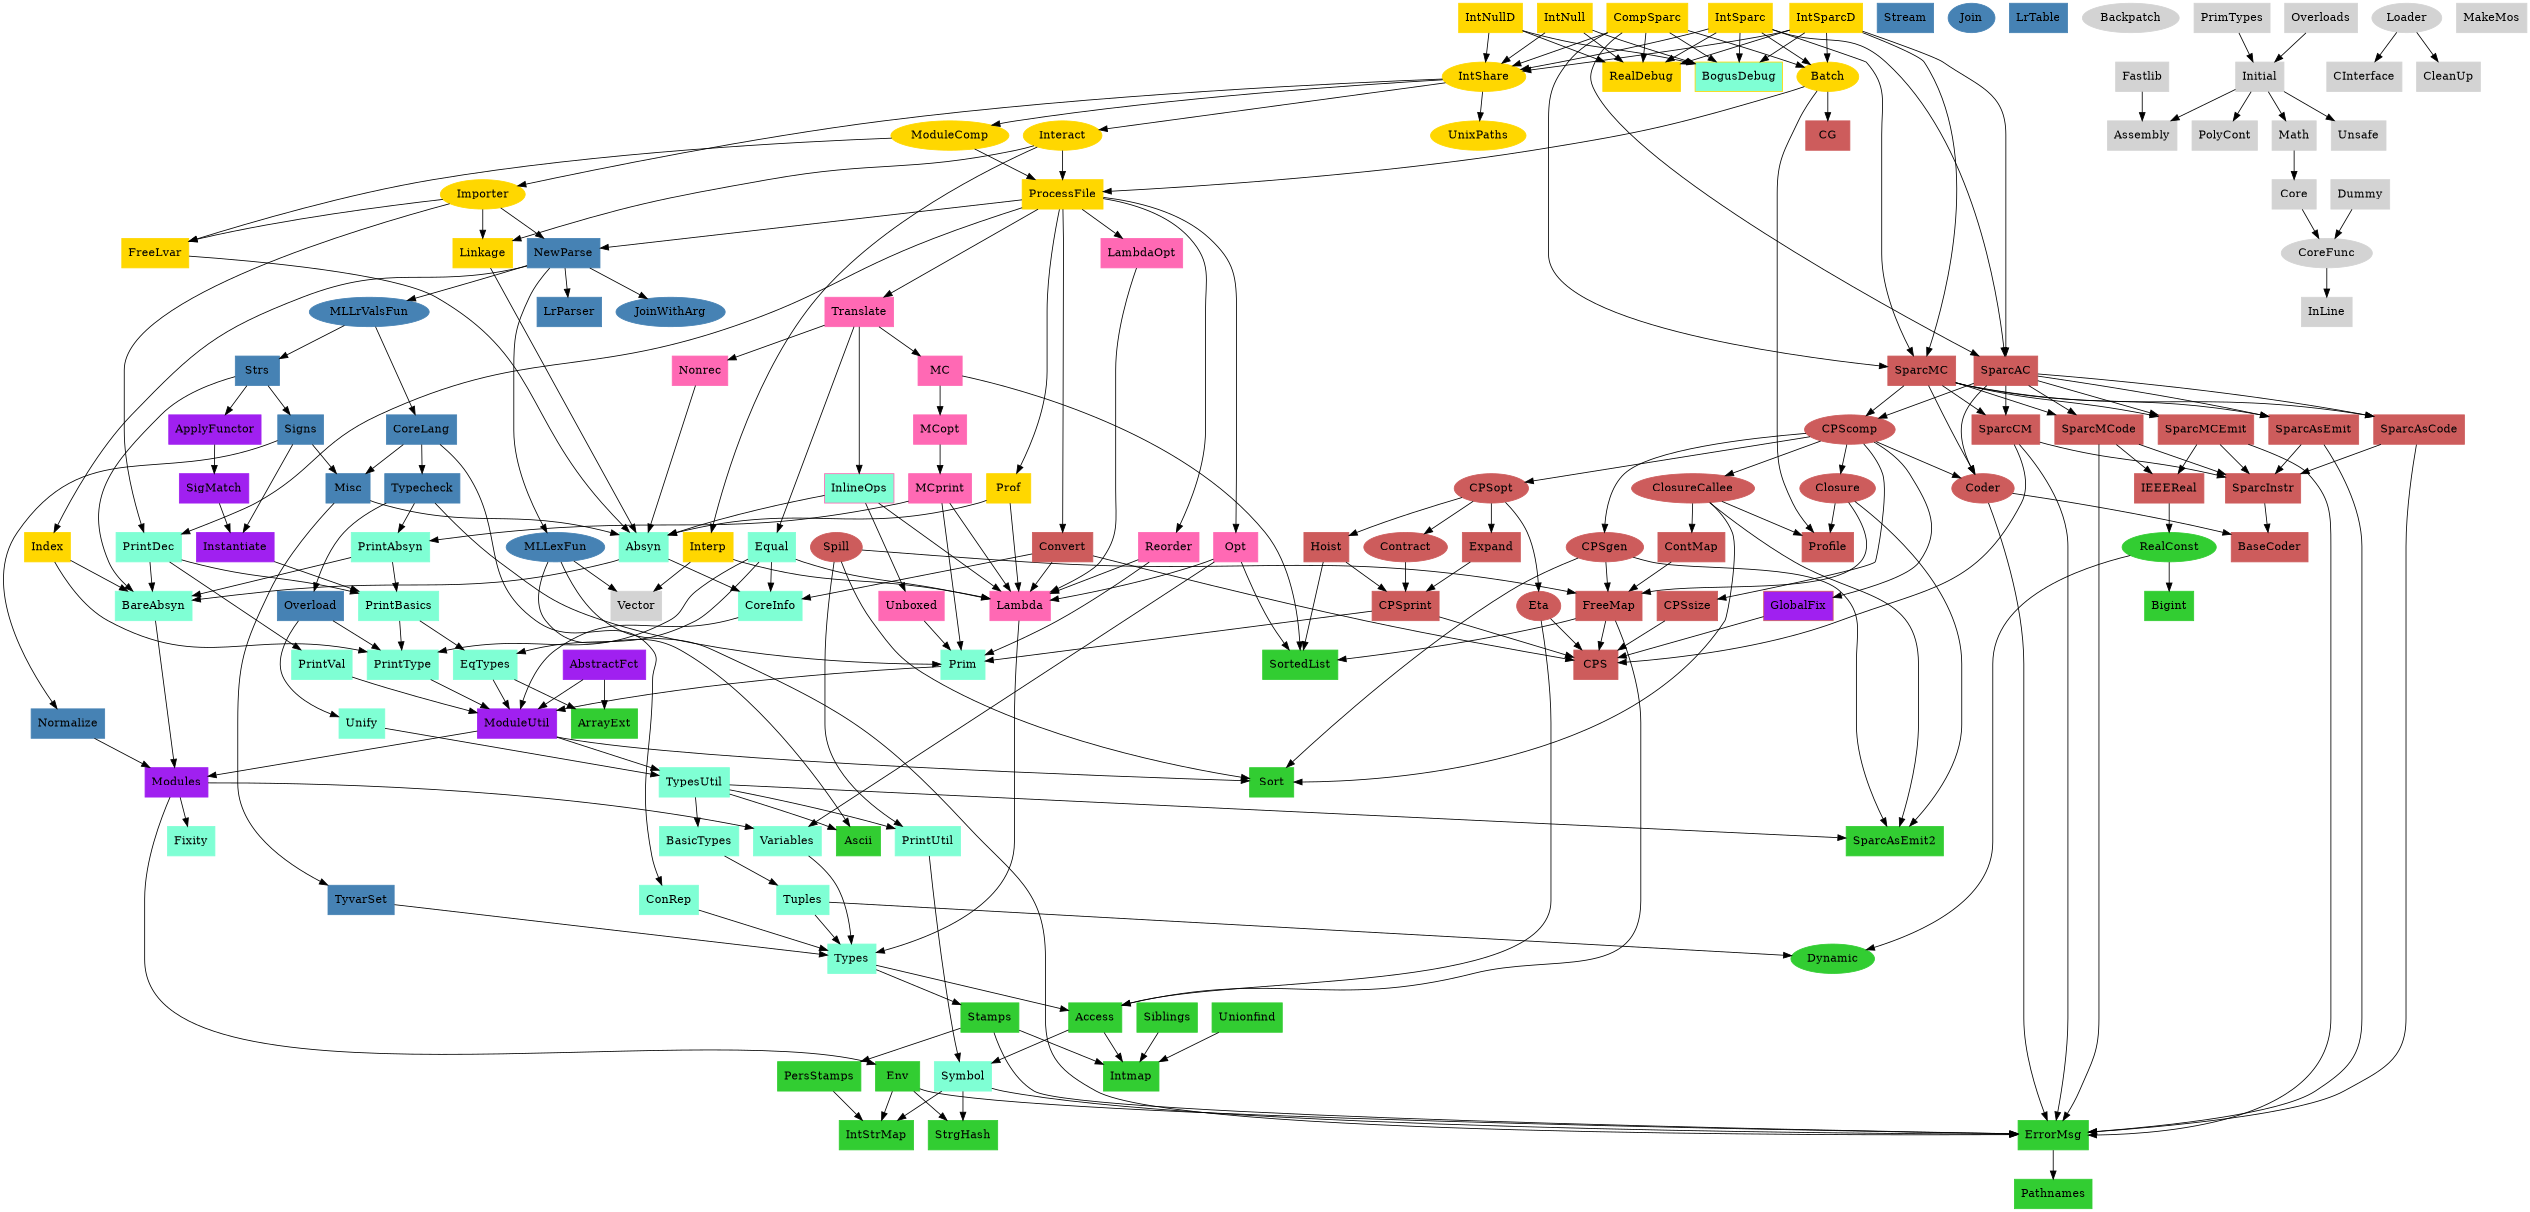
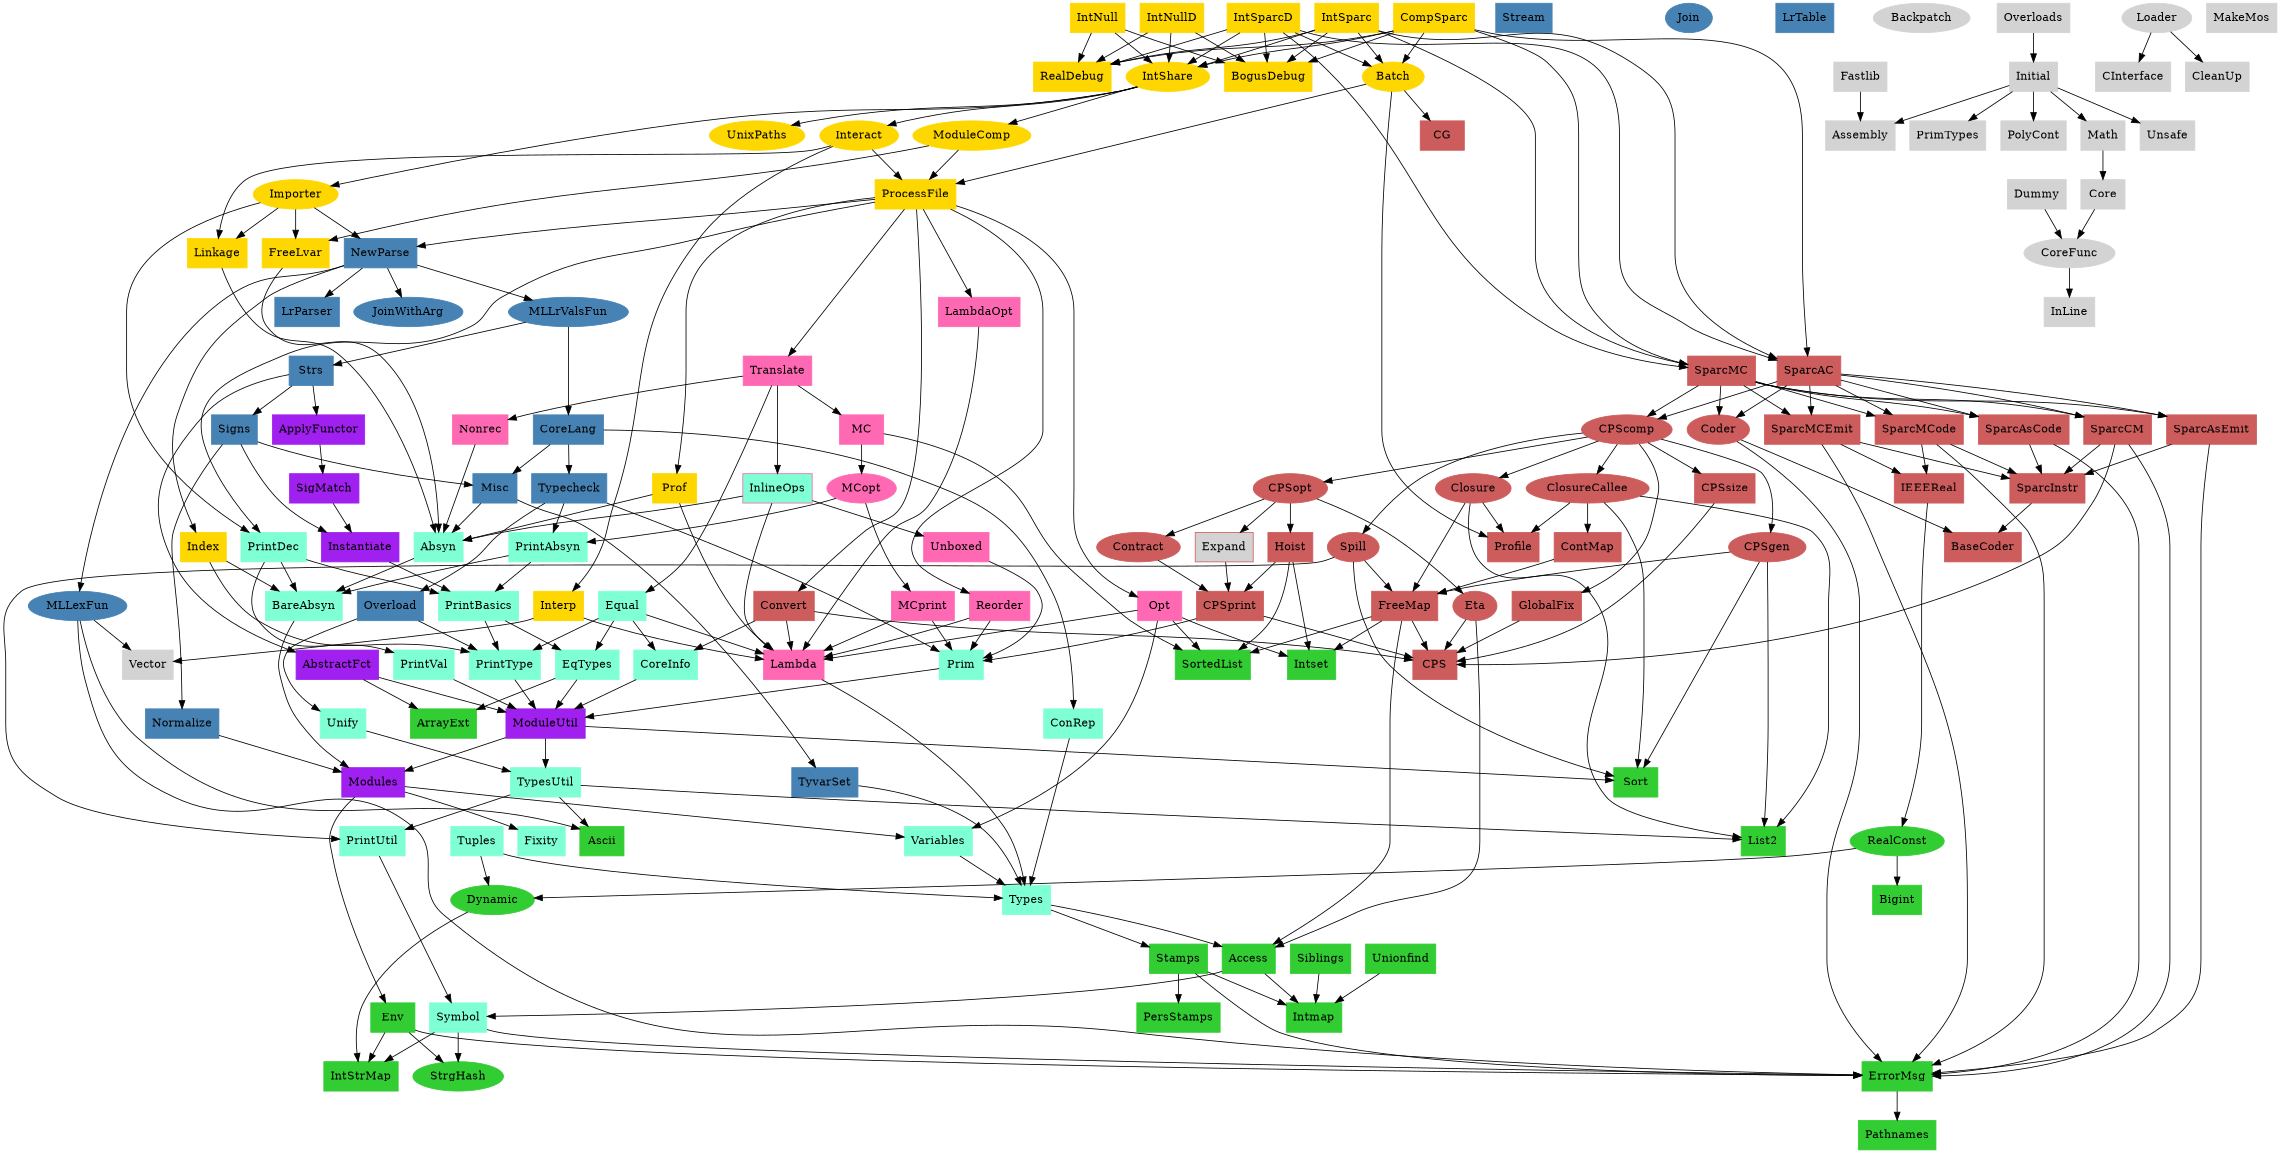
edge "PrimTypes" -> "Initial": reversed
node "BogusDebug": fillcolor aquamarine -> gold
node "MCopt": shape box -> ellipse
edge "CPScomp" -> "Coder": now "CPScomp" -> "Spill"
edge "Strs" -> "BareAbsyn": now "Strs" -> "AbstractFct"
edge "MCprint" -> "PrintAbsyn": now "MCopt" -> "PrintAbsyn"
node "Expand": fillcolor indianred -> lightgrey
edge "Absyn" -> "CoreInfo": removed
node "GlobalFix": fillcolor purple -> indianred
node "Intset": added
node "BasicTypes": removed
node "SparcAsEmit2": label "SparcAsEmit2" -> "List2"
edge "PersStamps" -> "IntStrMap": now "Dynamic" -> "IntStrMap"
node "StrgHash": shape box -> ellipse
